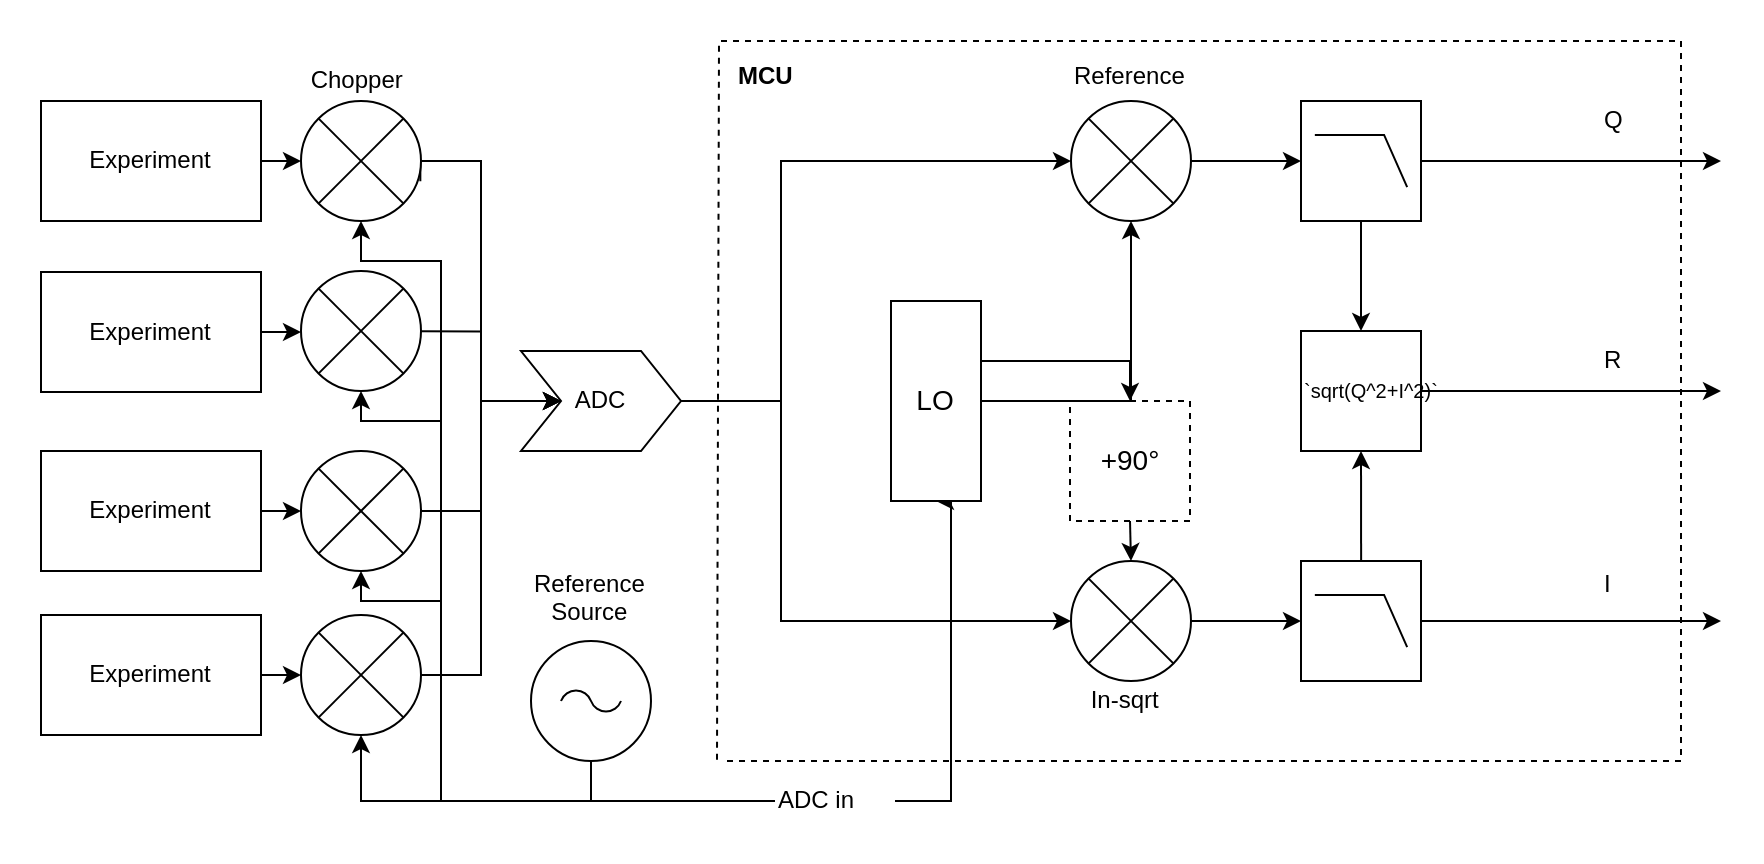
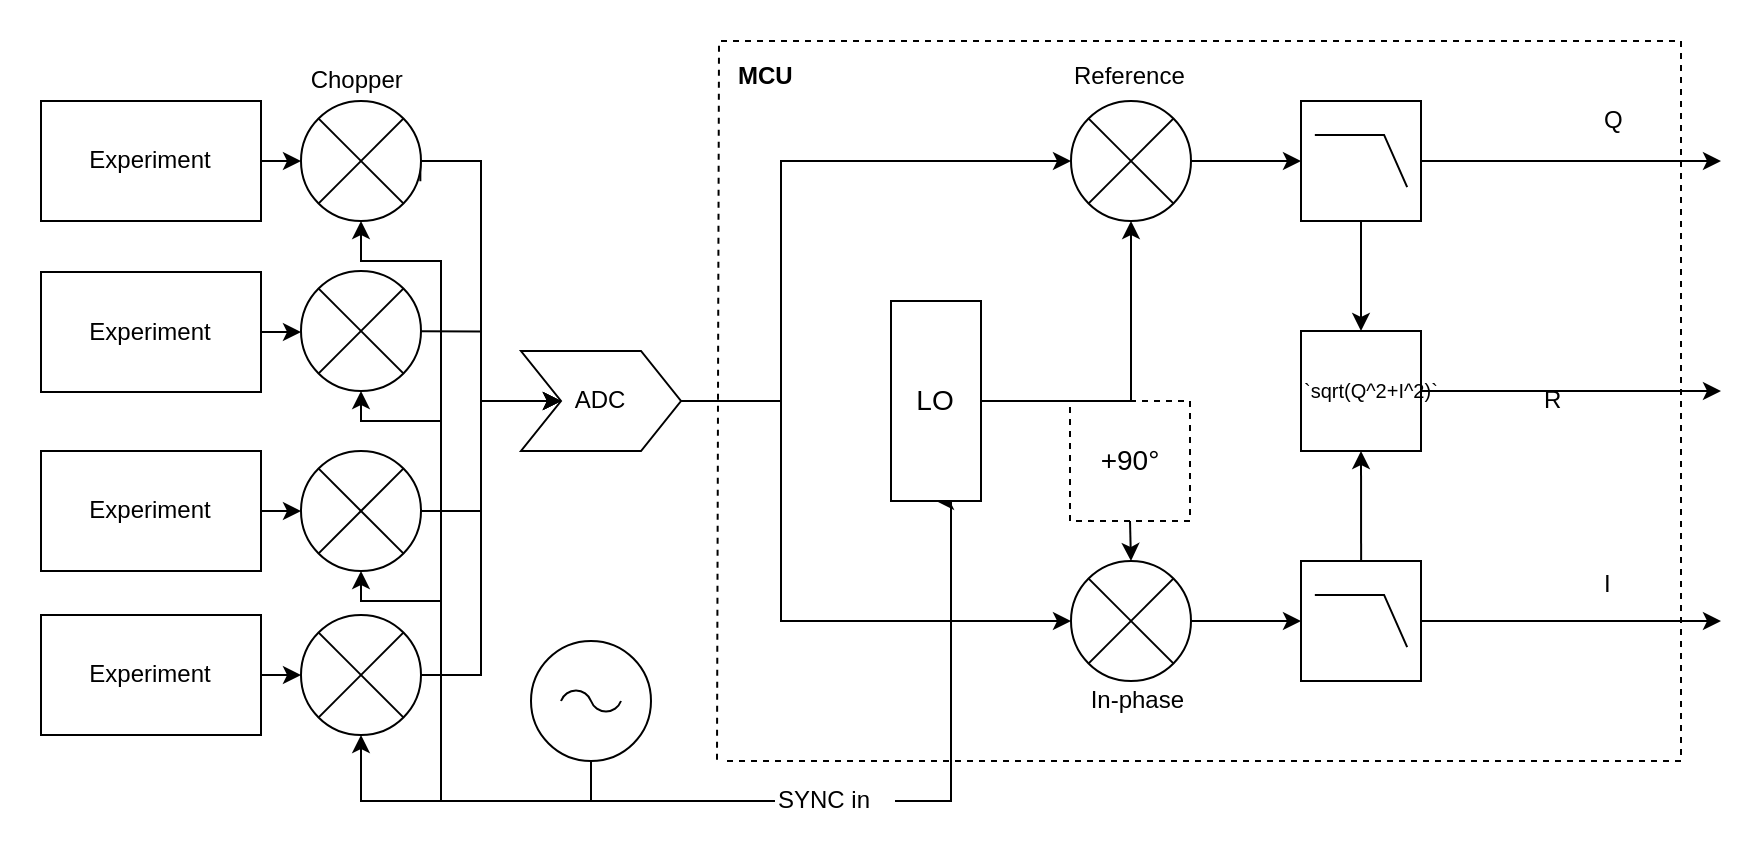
edge "LO" -> "+90°": removed
node "R": moved (1621, 361) -> (1561, 401)
node "Reference Source": removed
node "In-sqrt": label "In-sqrt" -> "In-phase"
node "ADC in": label "ADC in" -> "SYNC in"
